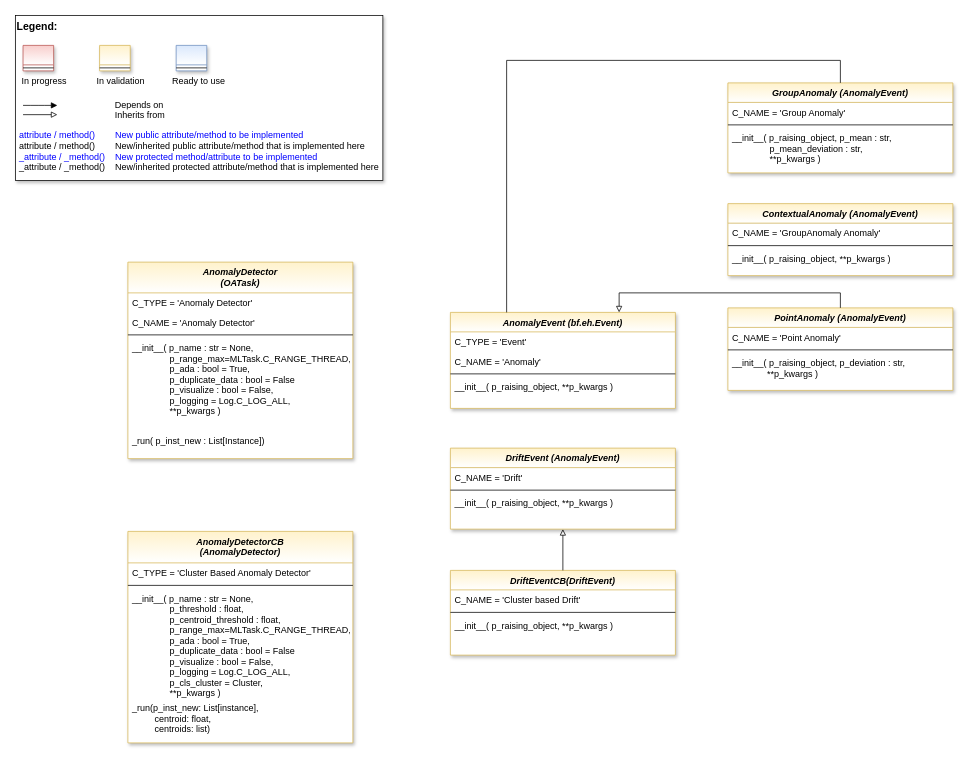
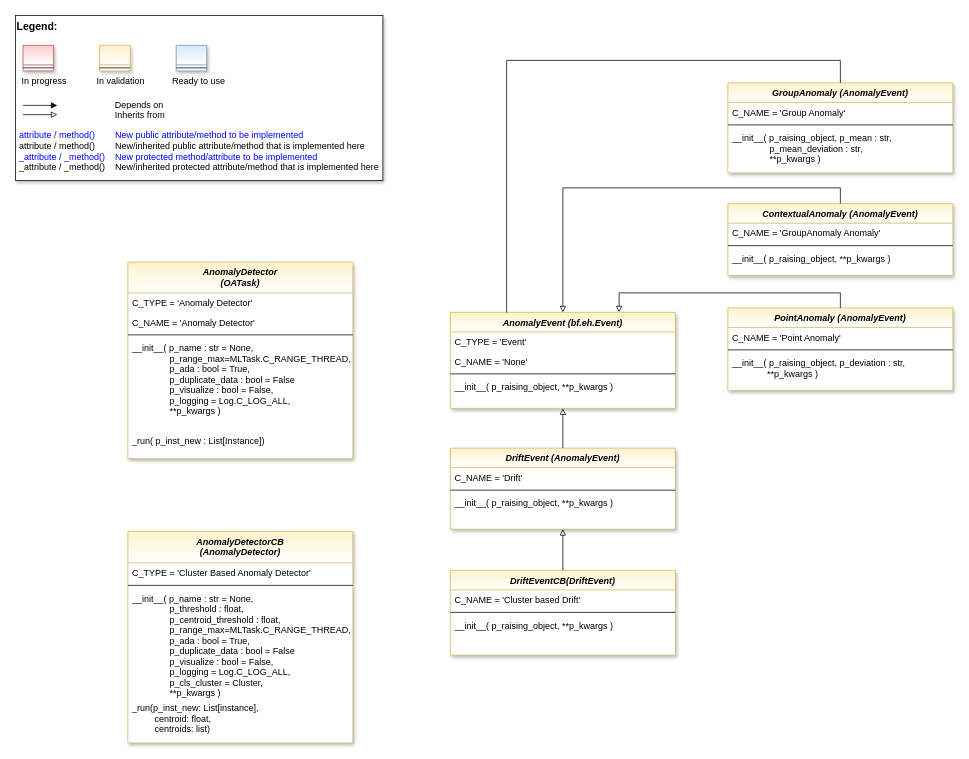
edge "ContextualAnomaly (AnomalyEvent)" -> "AnomalyEvent (bf.eh.Event)": added
node "C_NAME = 'Anomaly'": label "C_NAME = 'Anomaly'" -> "C_NAME = 'None'"
edge "DriftEvent (AnomalyEvent)" -> "AnomalyEvent (bf.eh.Event)": added
